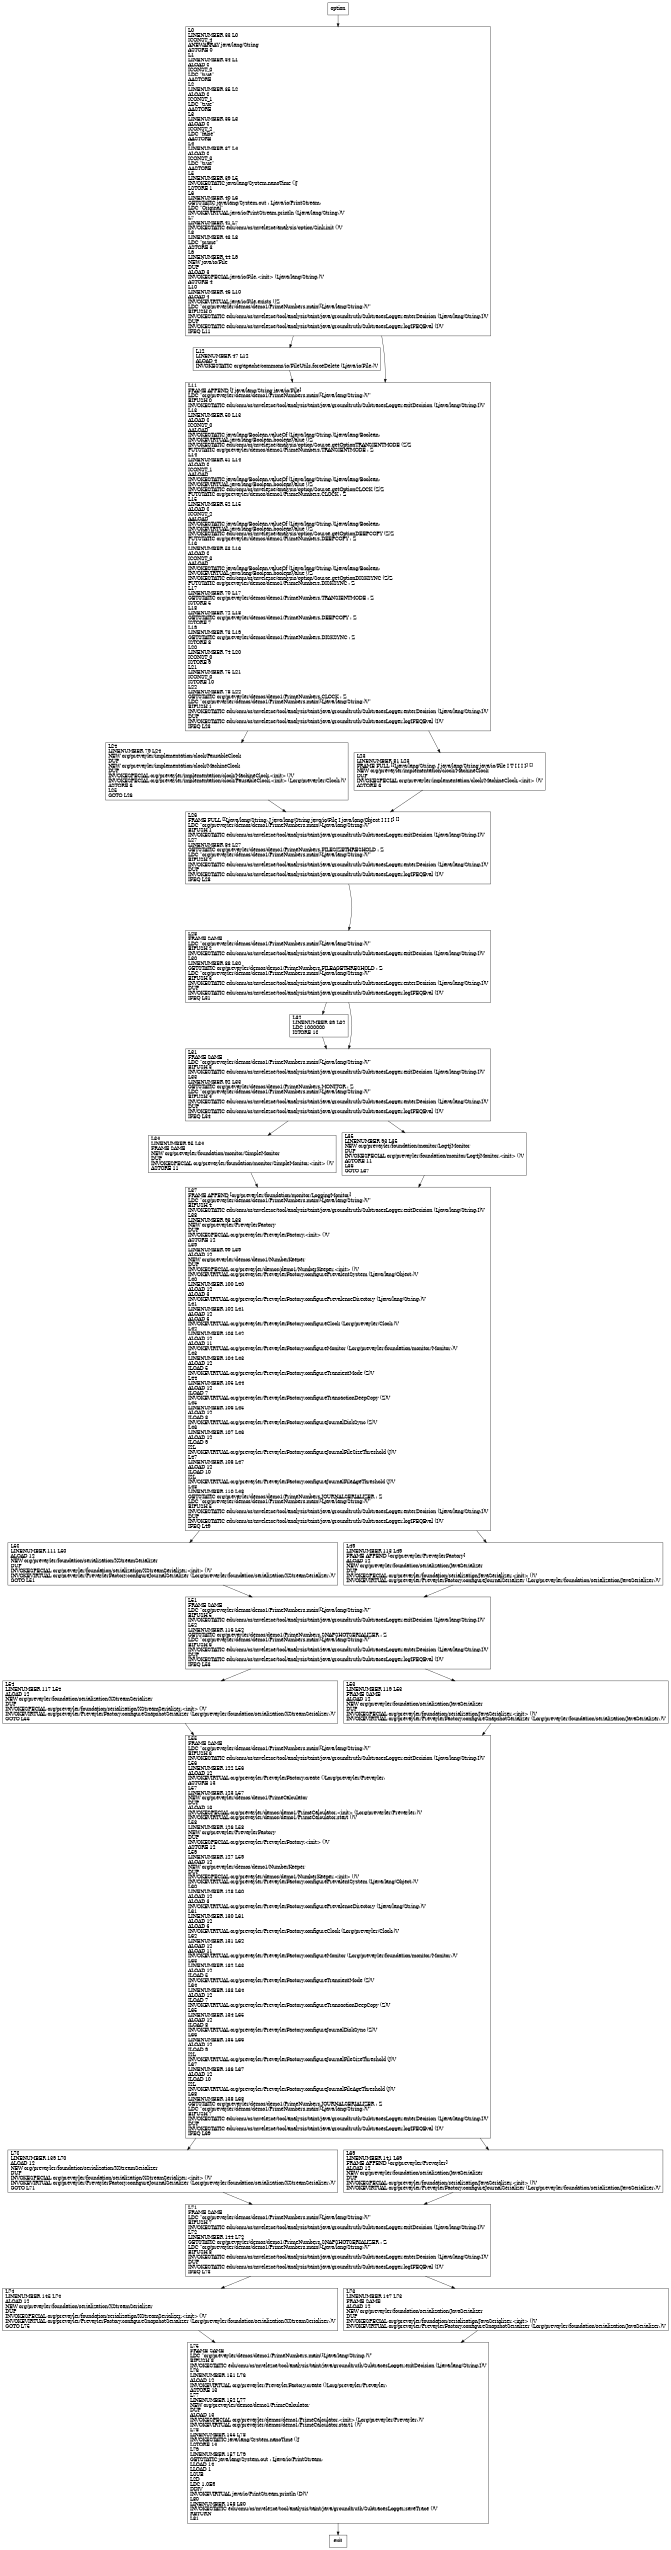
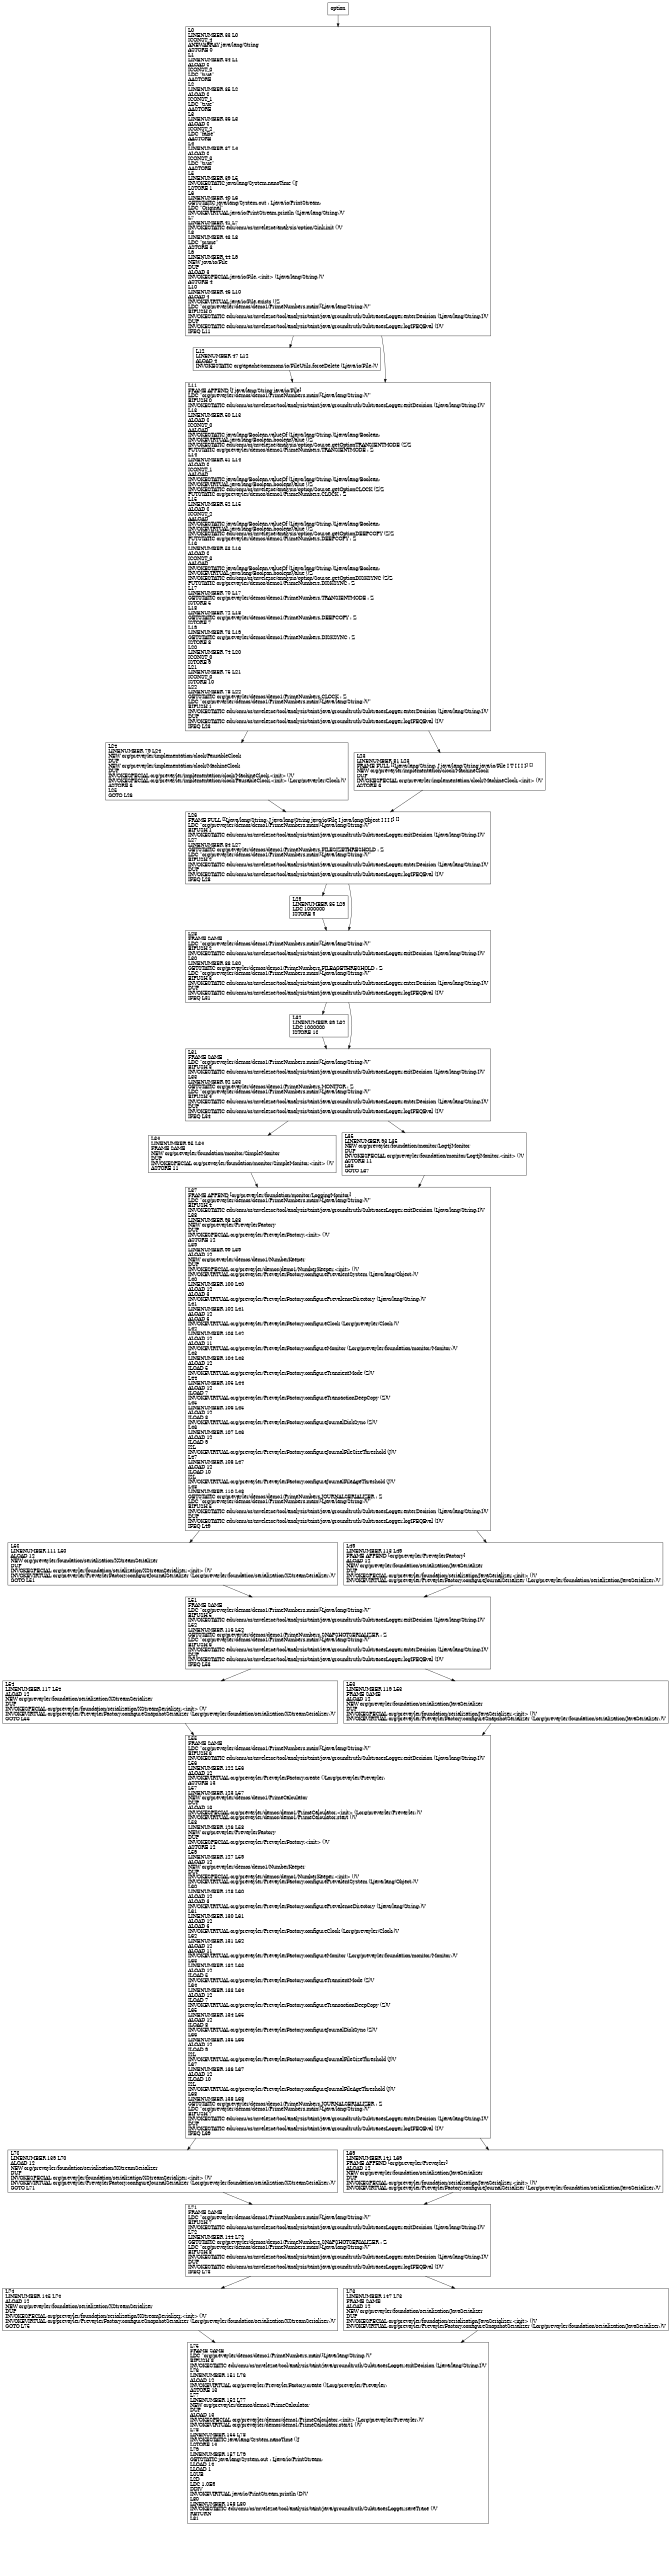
node "L29 LINENUMBER 85 L29 LDC 1000000 ISTORE 9": added
node "exit": removed
